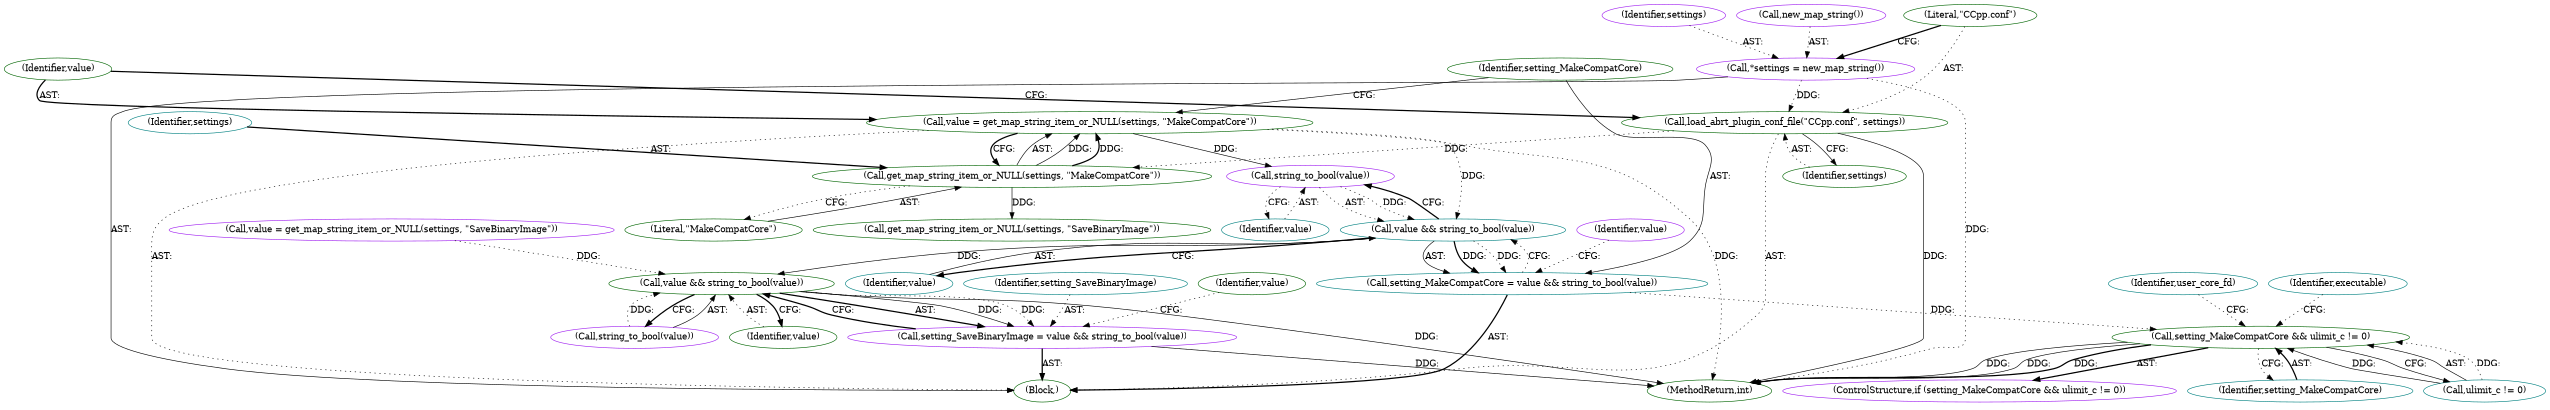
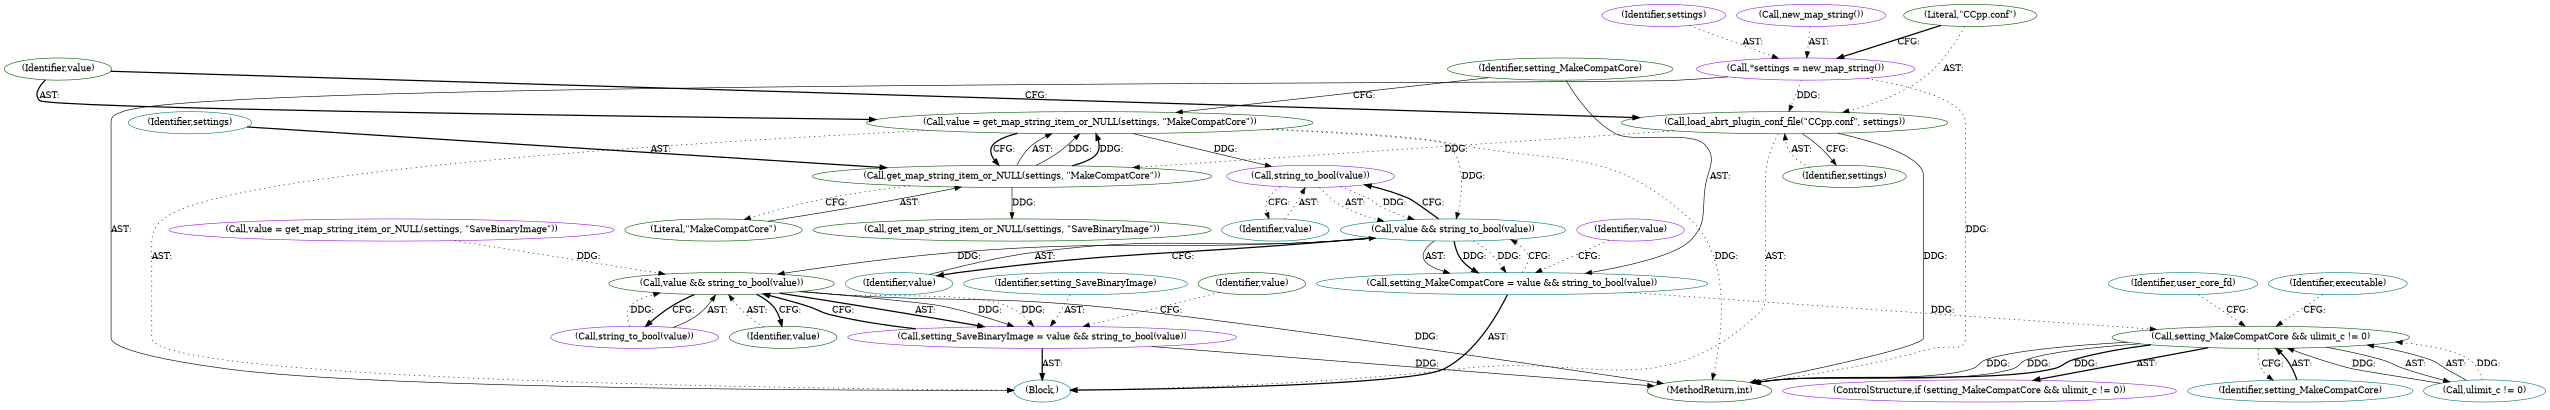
edge "(Call,setting_MakeCompatCore && ulimit_c != 0)" -> "(Call,ulimit_c != 0)": label "CFG: " -> "AST: "
node "(Block,)": color darkgreen -> teal
